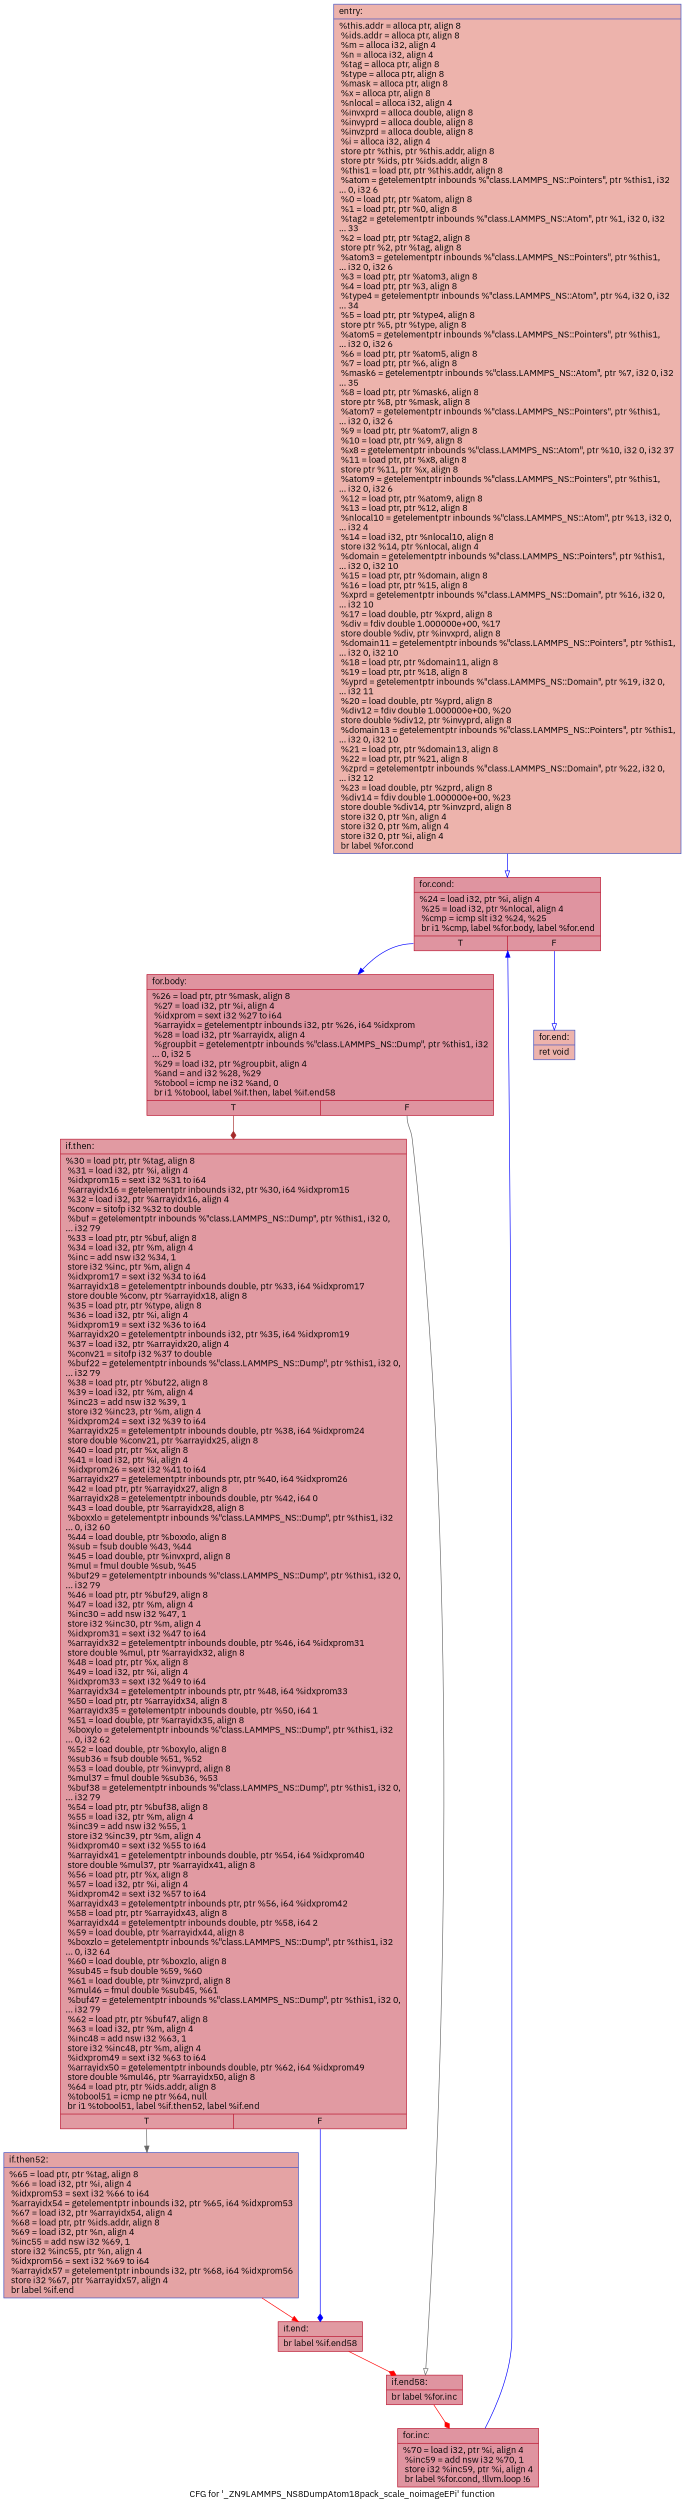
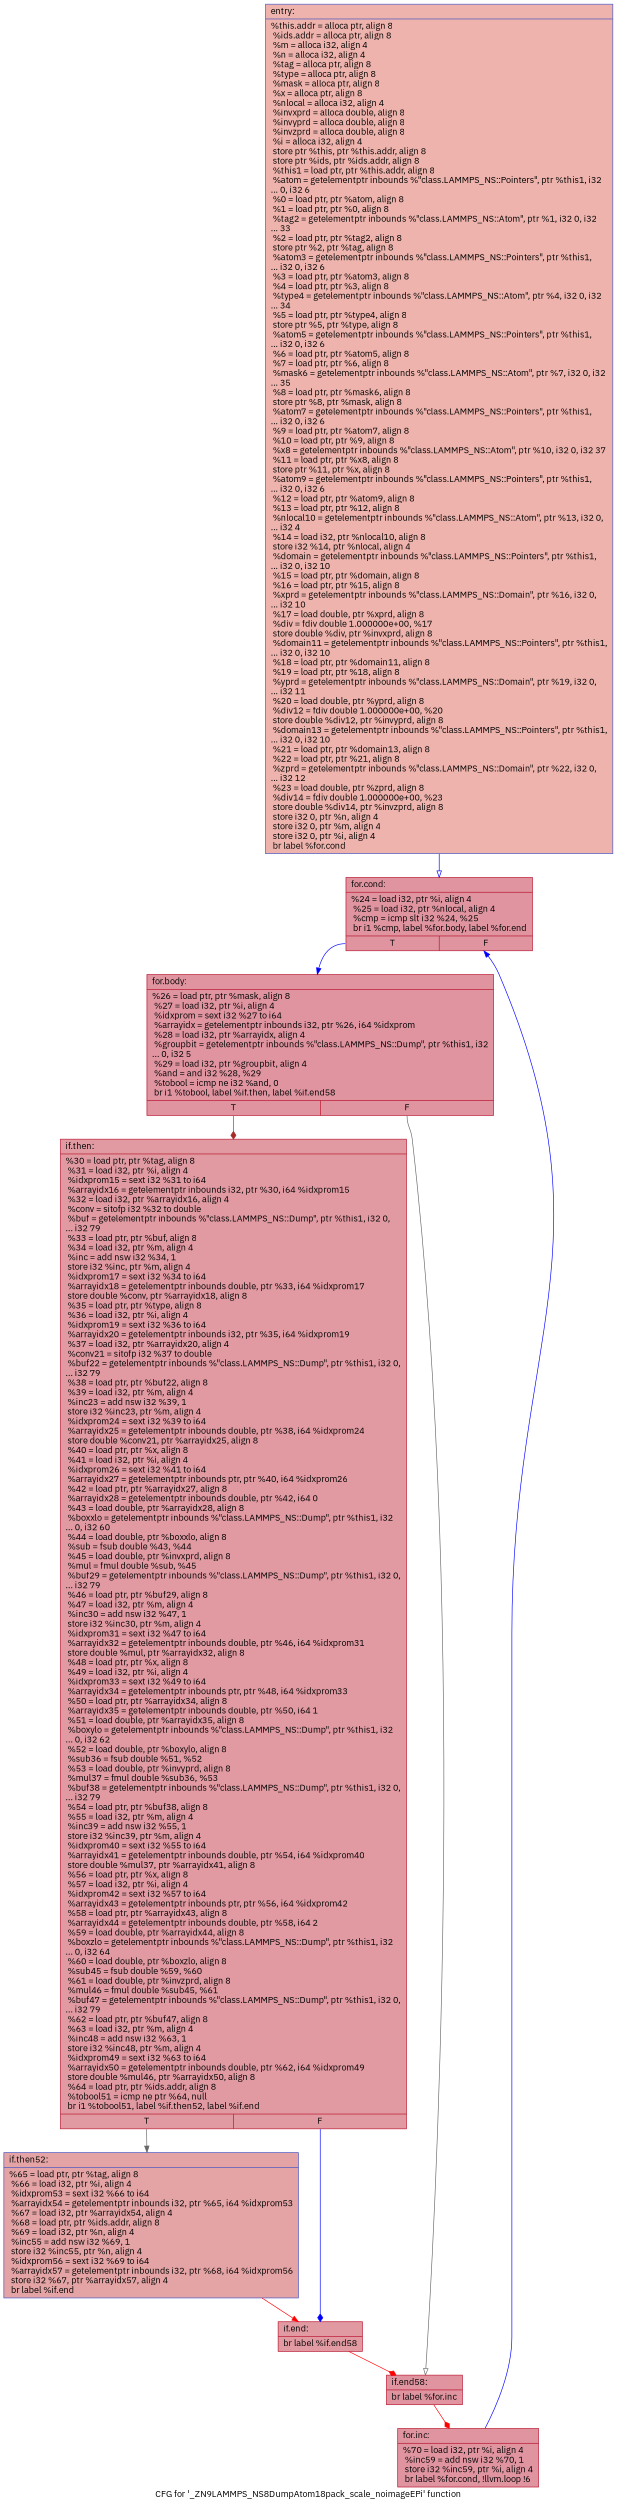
node "for.end:": removed
